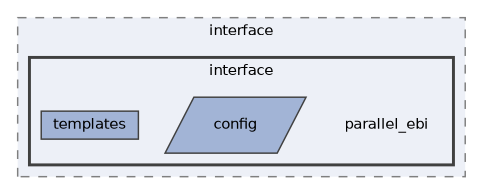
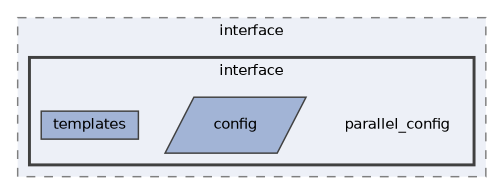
node "parallel_ebi": label "parallel_ebi" -> "parallel_config"
